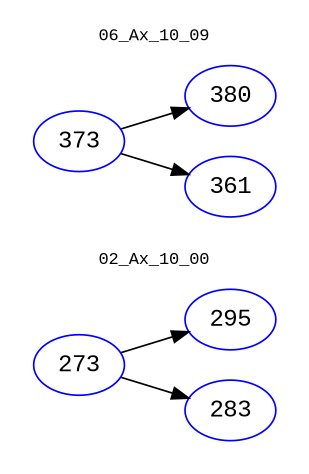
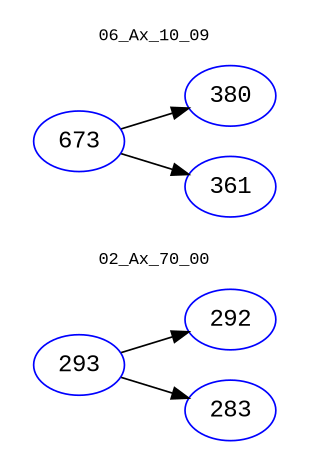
node "373": label "373" -> "673"
cluster "02_Ax_10_00": label "02_Ax_10_00" -> "02_Ax_70_00"
node "295": label "295" -> "292"
node "273": label "273" -> "293"
